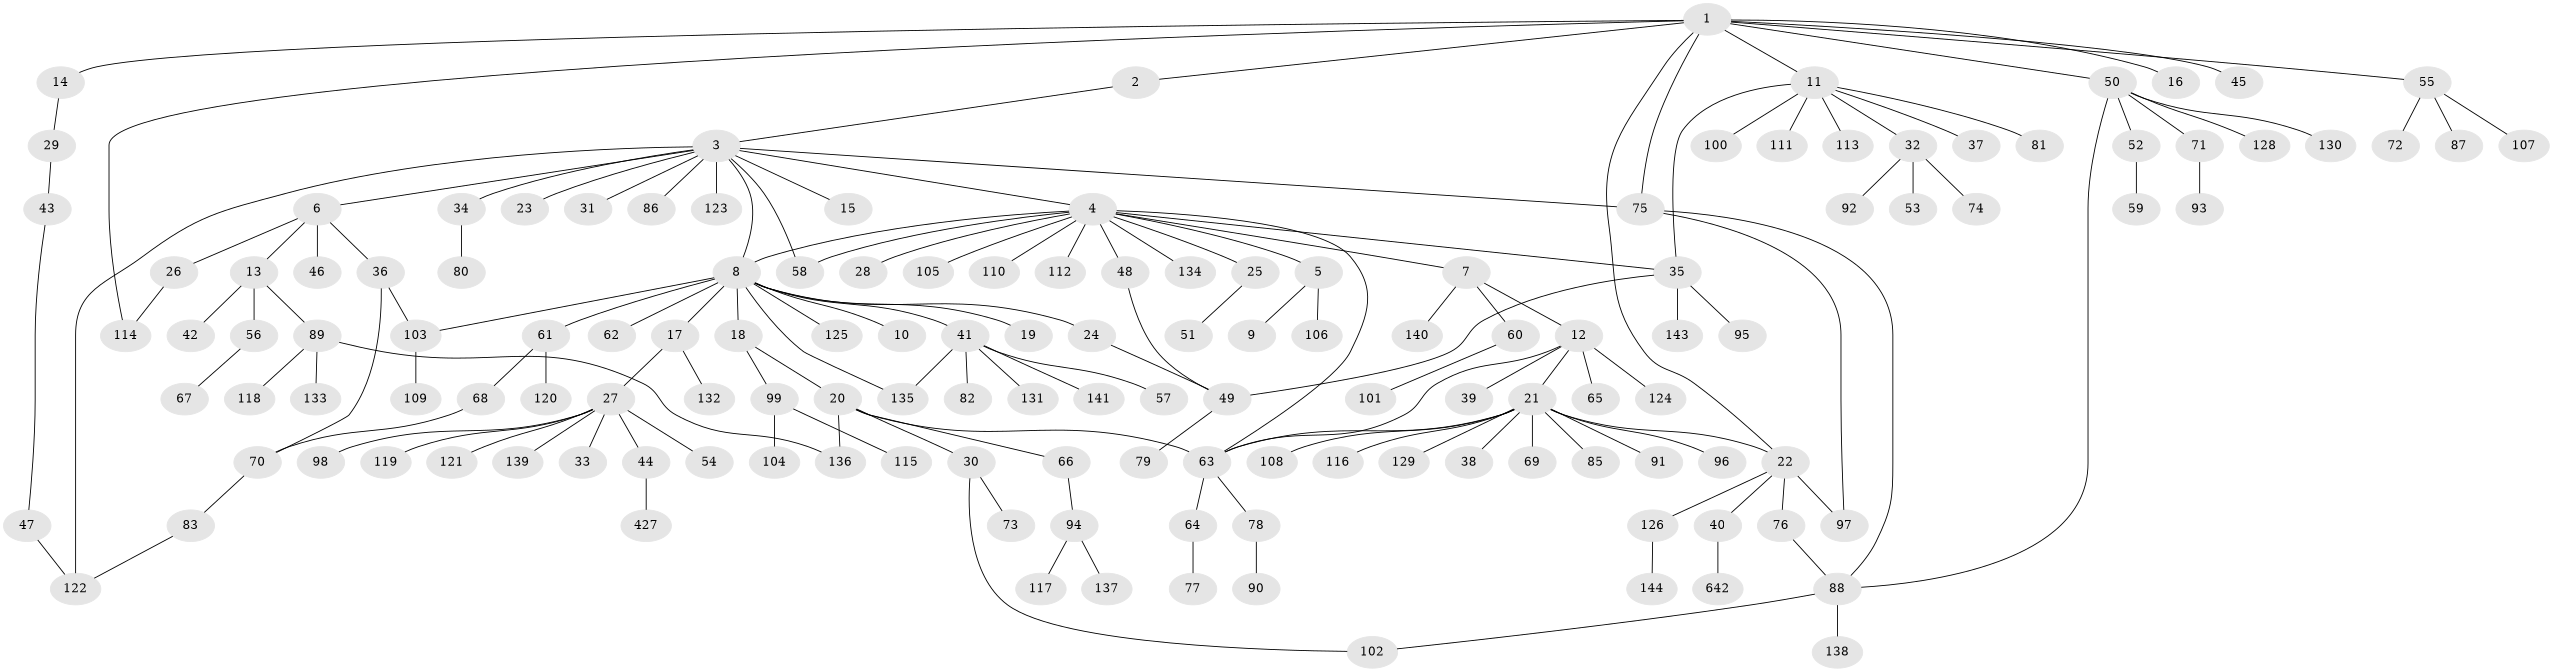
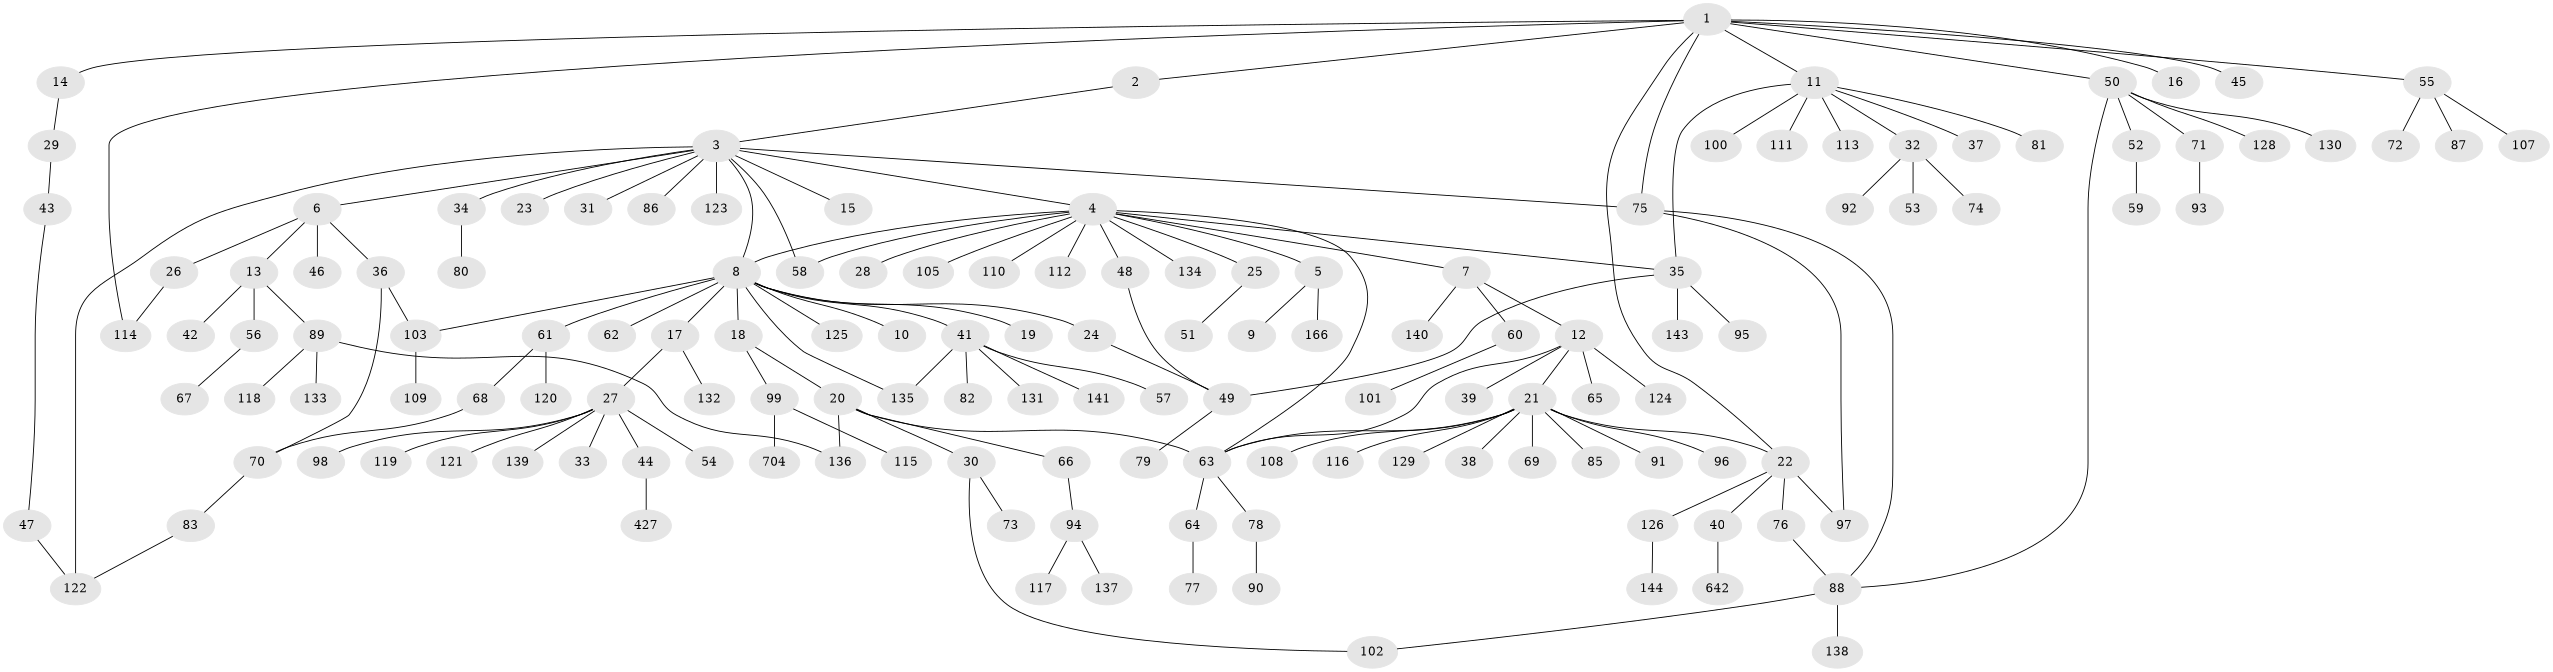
node "106": label "106" -> "166"
node "104": label "104" -> "704"
